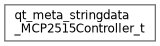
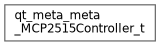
node "qt_meta_stringdata _MCP2515Controller_t": label "qt_meta_stringdata _MCP2515Controller_t" -> "qt_meta_meta _MCP2515Controller_t"
